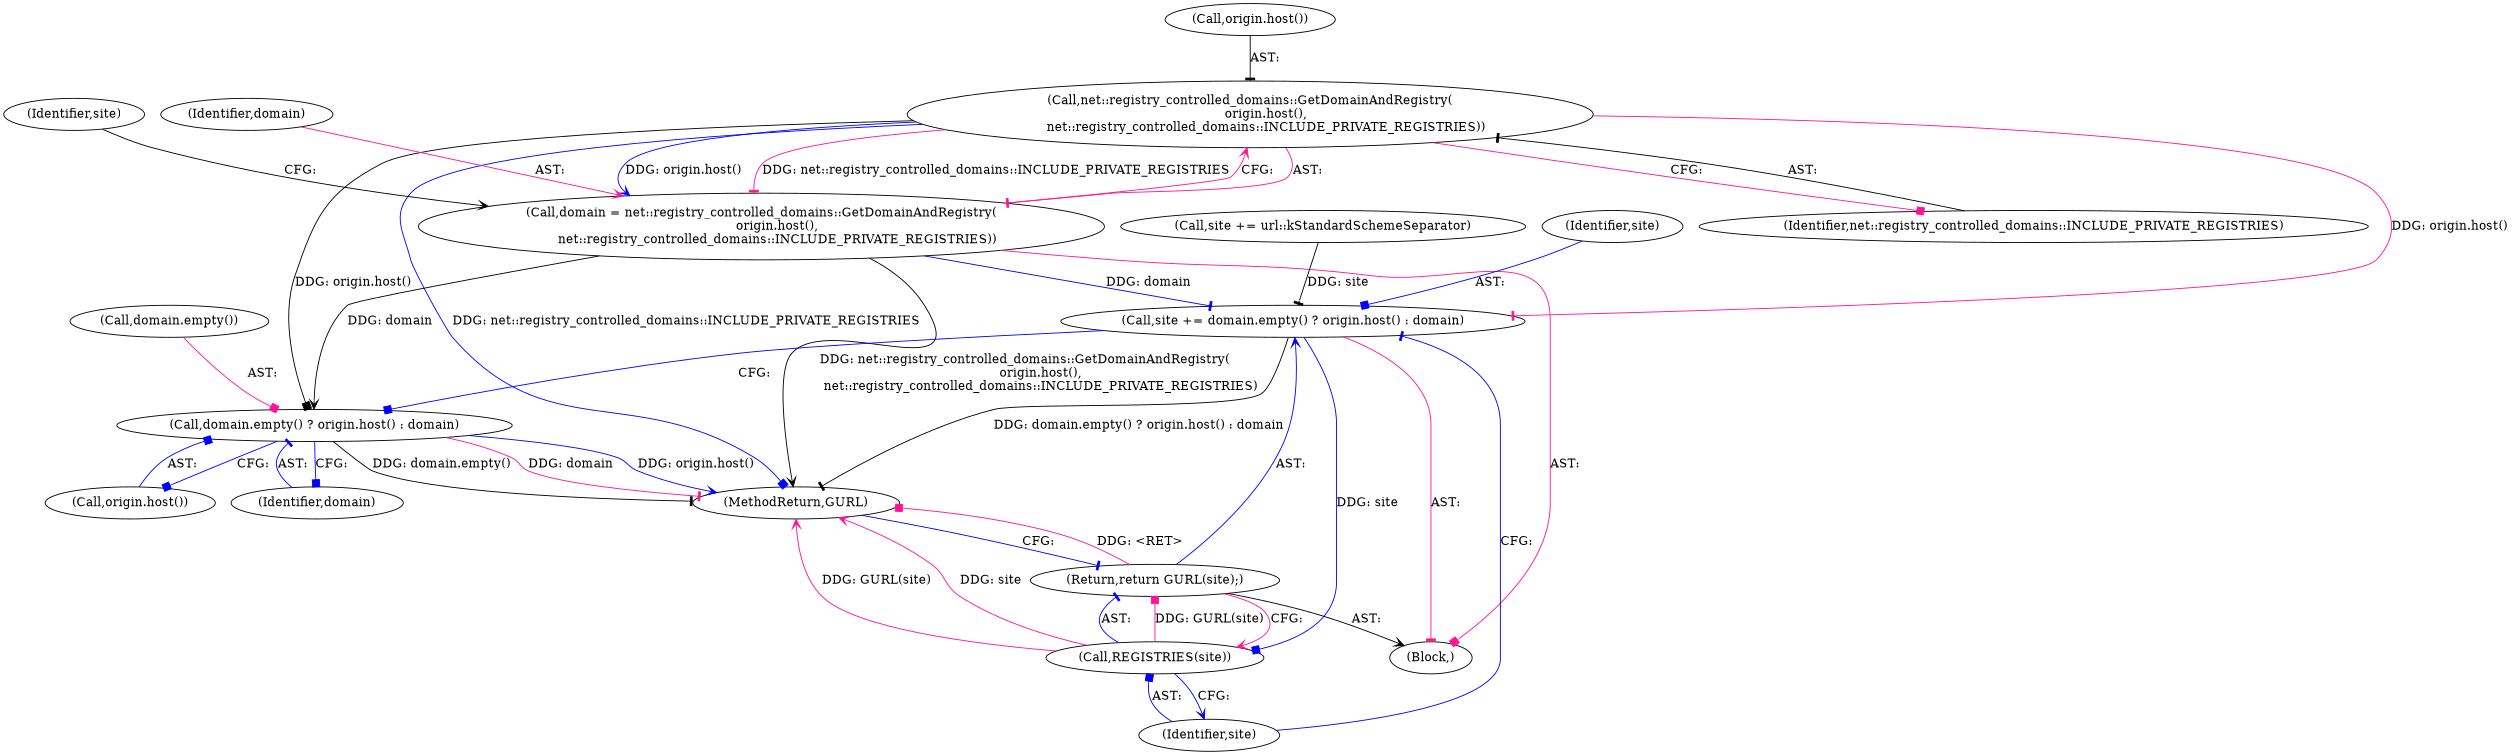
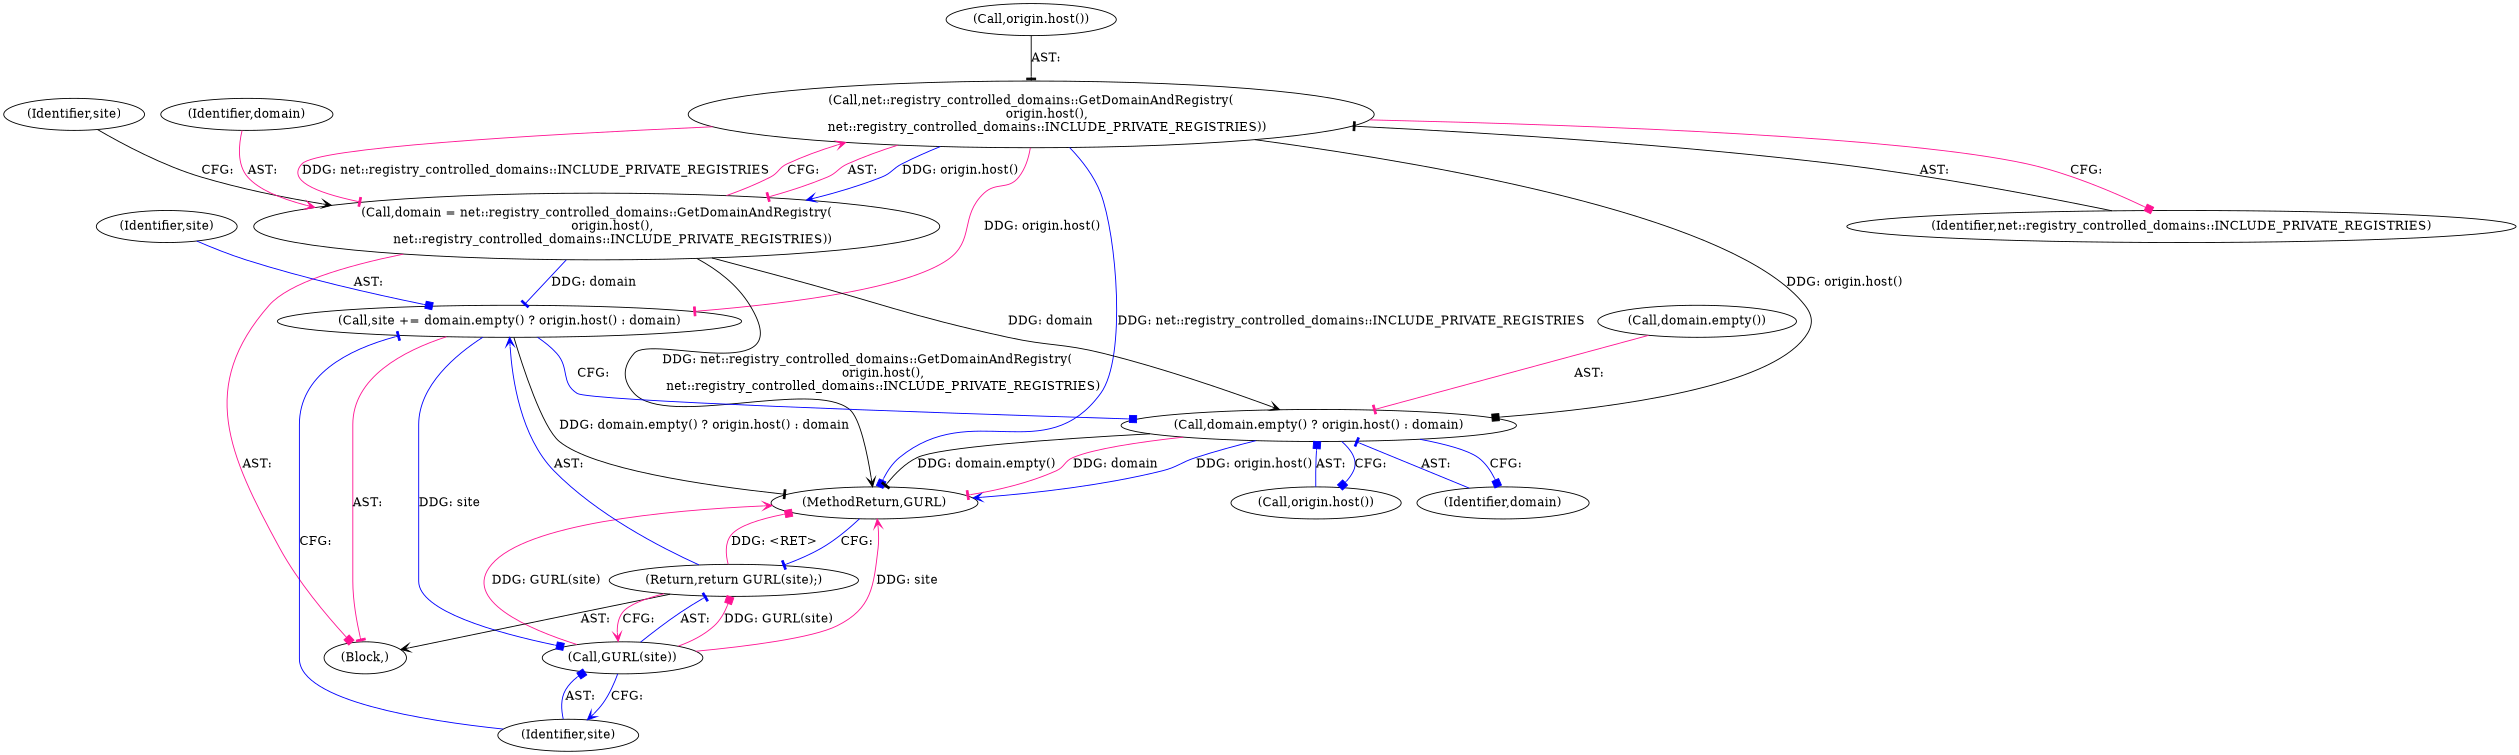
node "(Call,site += url::kStandardSchemeSeparator)": removed
edge "(Call,domain.empty())" -> "(Call,domain.empty() ? origin.host() : domain)": arrowhead box -> tee
node "(Call,REGISTRIES(site))": label "(Call,REGISTRIES(site))" -> "(Call,GURL(site))"
